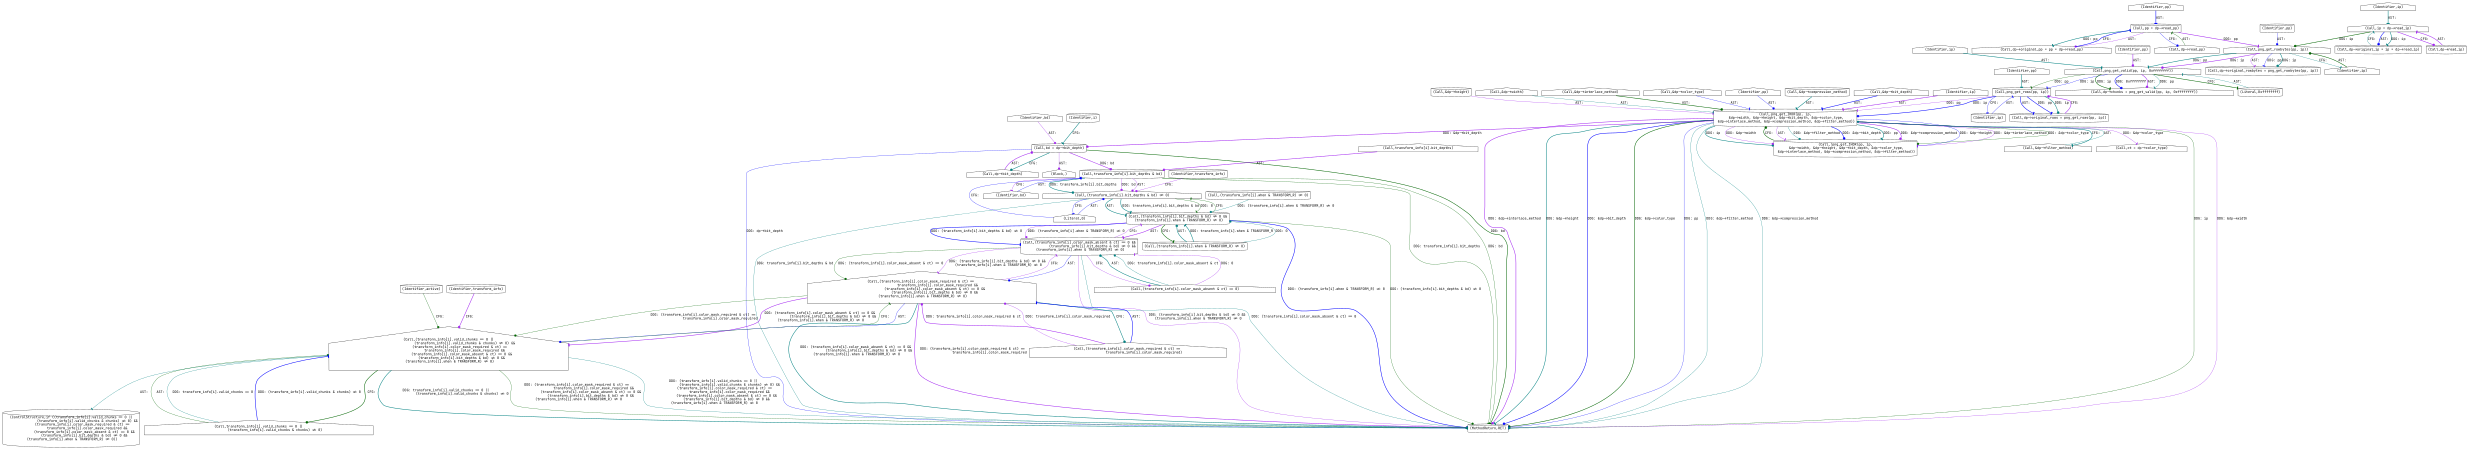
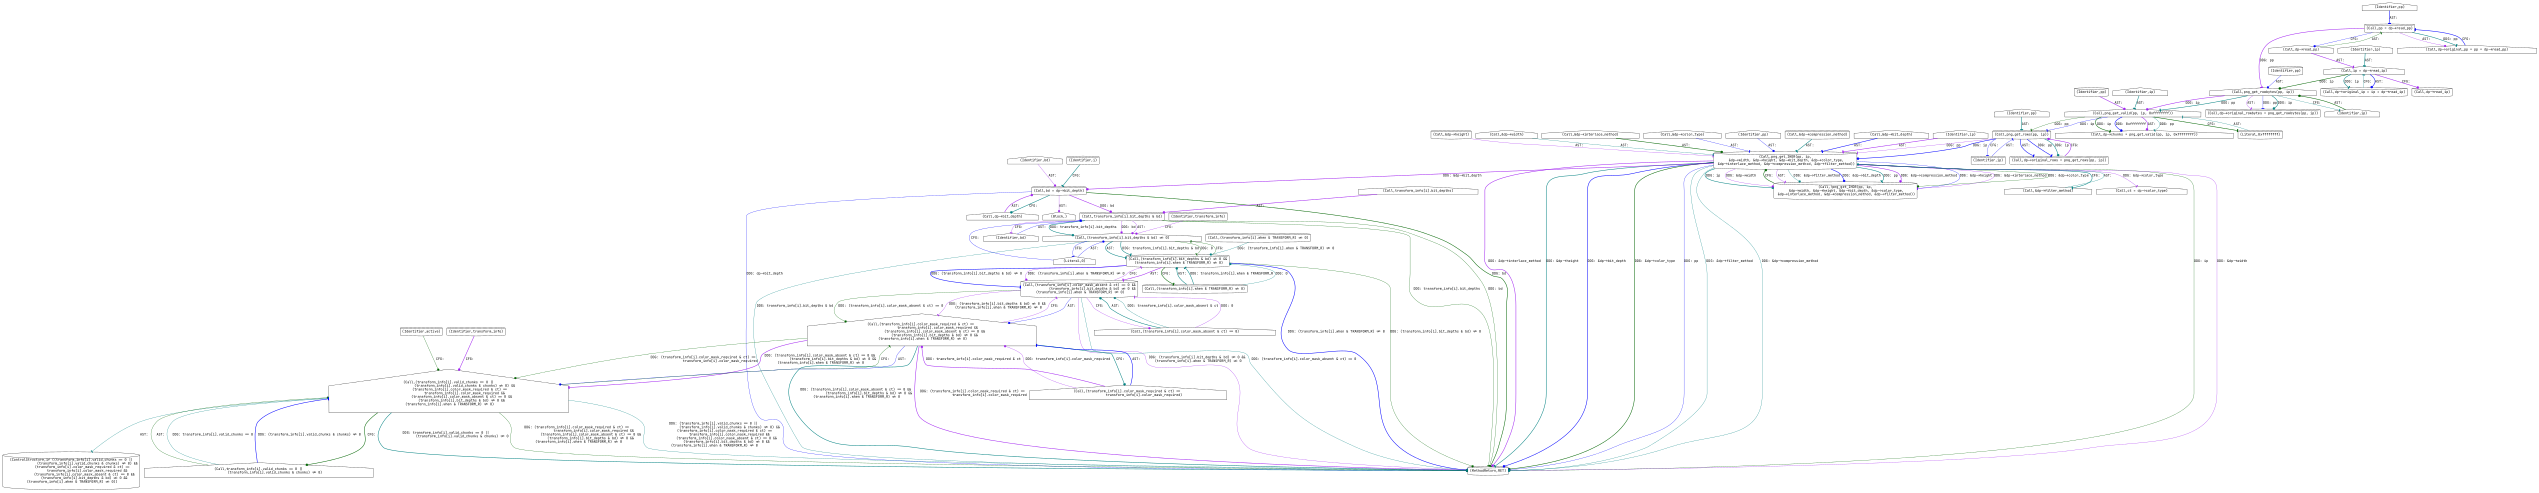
edge "(Call,dp->read_ip)" -> "(Call,ip = dp->read_ip)": now "(Call,dp->read_pp)" -> "(Call,ip = dp->read_ip)"
